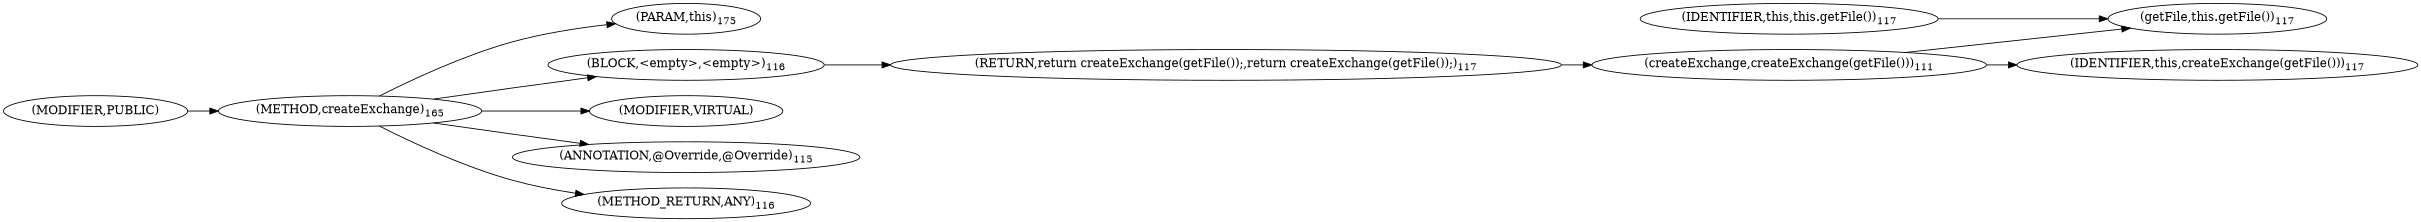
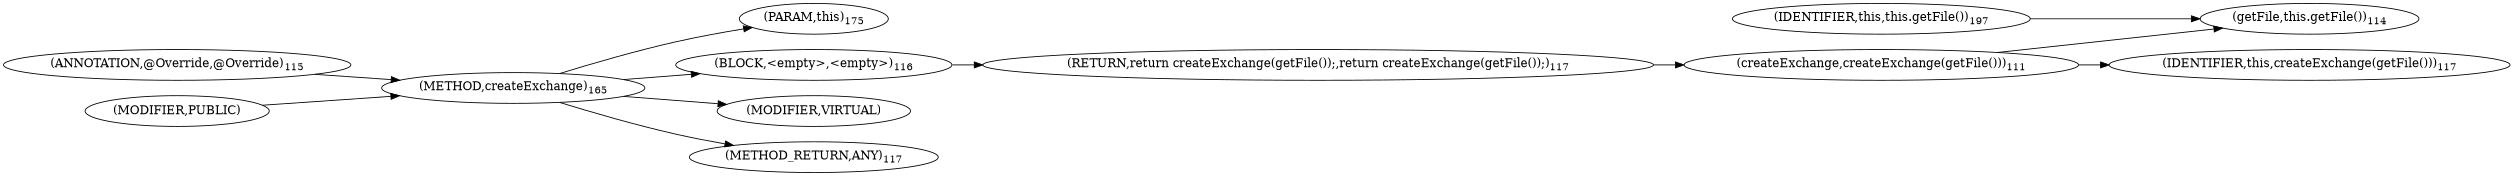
node "(IDENTIFIER,this,this.getFile())": text "117" -> "197"
node "(getFile,this.getFile())": text "117" -> "114"
edge "(METHOD,createExchange)" -> "(ANNOTATION,@Override,@Override)": reversed
node "(METHOD_RETURN,ANY)": text "116" -> "117"
